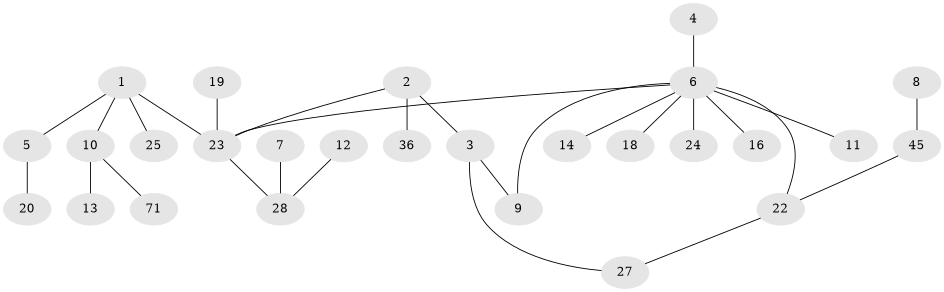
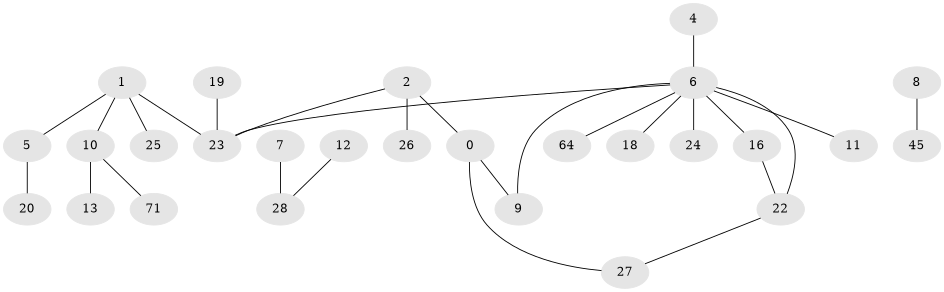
node "36": label "36" -> "26"
node "3": label "3" -> "0"
node "14": label "14" -> "64"
edge "23" -- "28": removed
edge "45" -- "22": now "16" -- "22"
